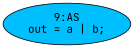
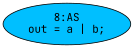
node "9:AS out = a | b;": label "9:AS out = a | b;" -> "8:AS out = a | b;"
